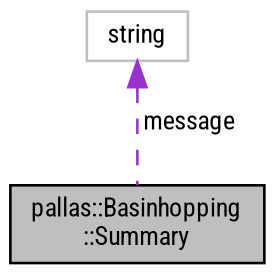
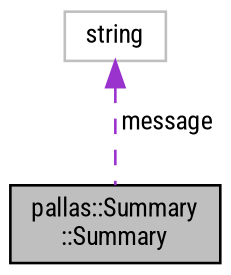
node "pallas::Basinhopping ::Summary": label "pallas::Basinhopping ::Summary" -> "pallas::Summary ::Summary"
